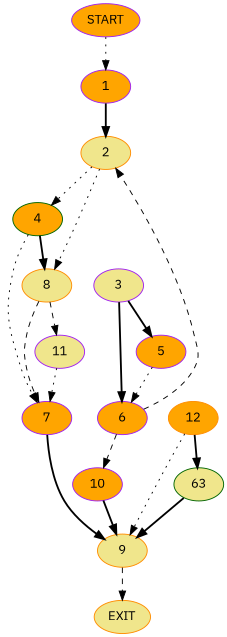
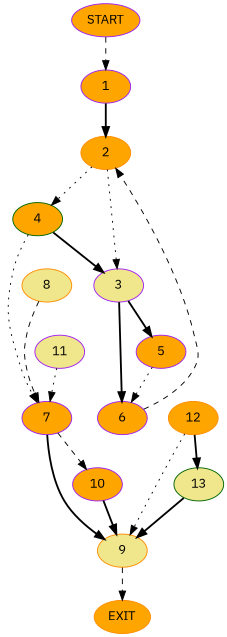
edge "START" -> "1": style dotted -> dashed
node "2": fillcolor khaki -> orange
edge "2" -> "8": now "2" -> "3"
edge "4" -> "8": now "4" -> "3"
edge "8" -> "11": removed
edge "6" -> "10": now "7" -> "10"
node "63": label "63" -> "13"
node "EXIT": fillcolor khaki -> orange
